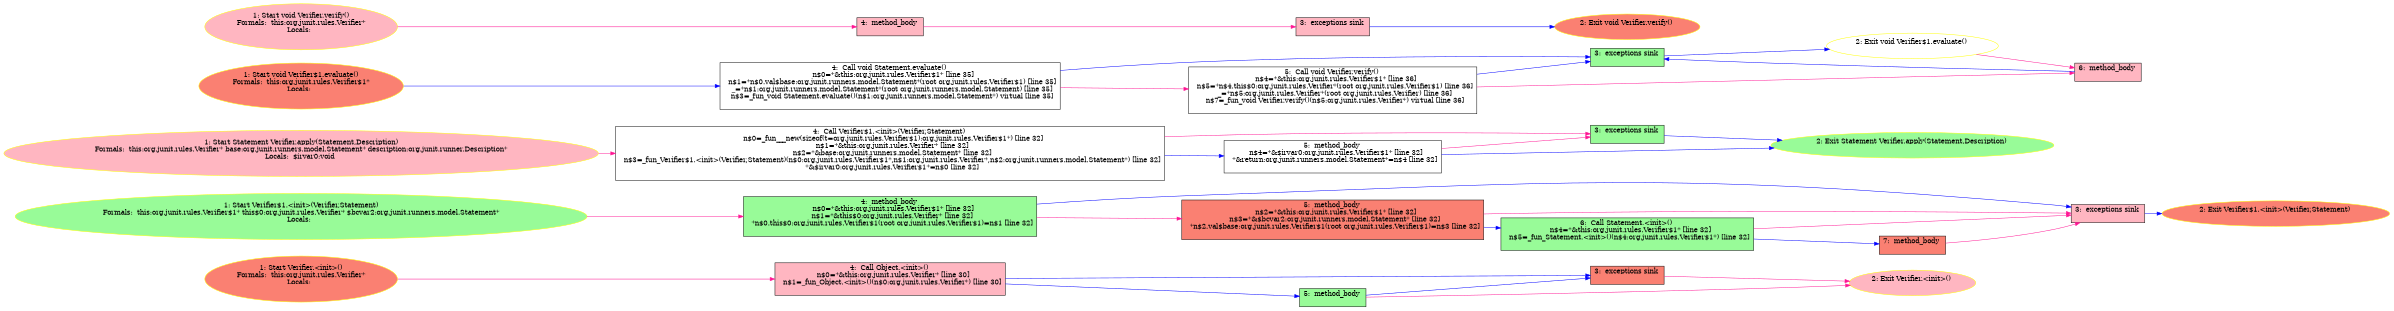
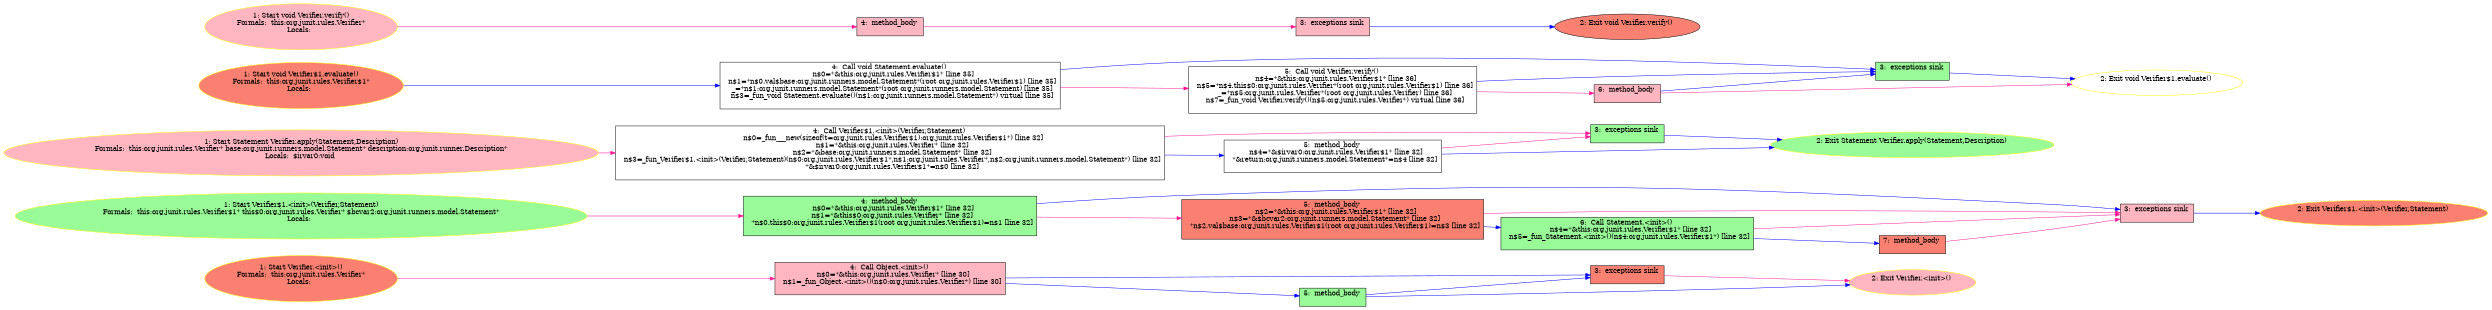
node "2: Exit void Verifier.verify()": color yellow -> black
edge "2: Exit void Verifier$1.evaluate()" -> "6:  method_body": reversed
edge "5:  method_body" -> "2: Exit Verifier.<init>()": color deeppink -> blue
